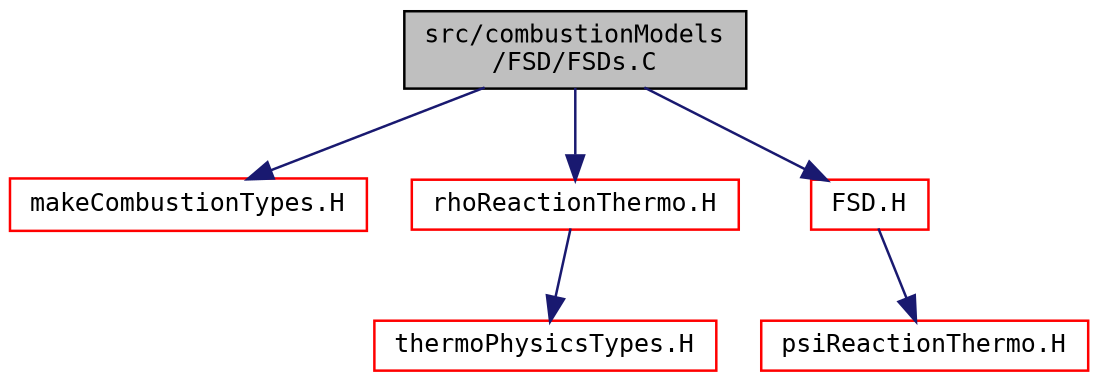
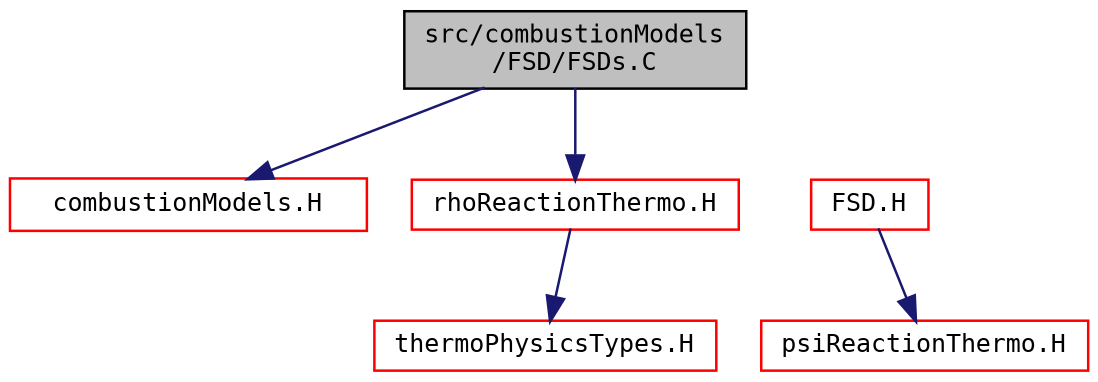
edge "src/combustionModels /FSD/FSDs.C" -> "FSD.H": removed
node "makeCombustionTypes.H": label "makeCombustionTypes.H" -> "combustionModels.H"
